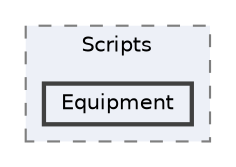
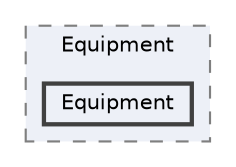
cluster "Scripts": label "Scripts" -> "Equipment"
